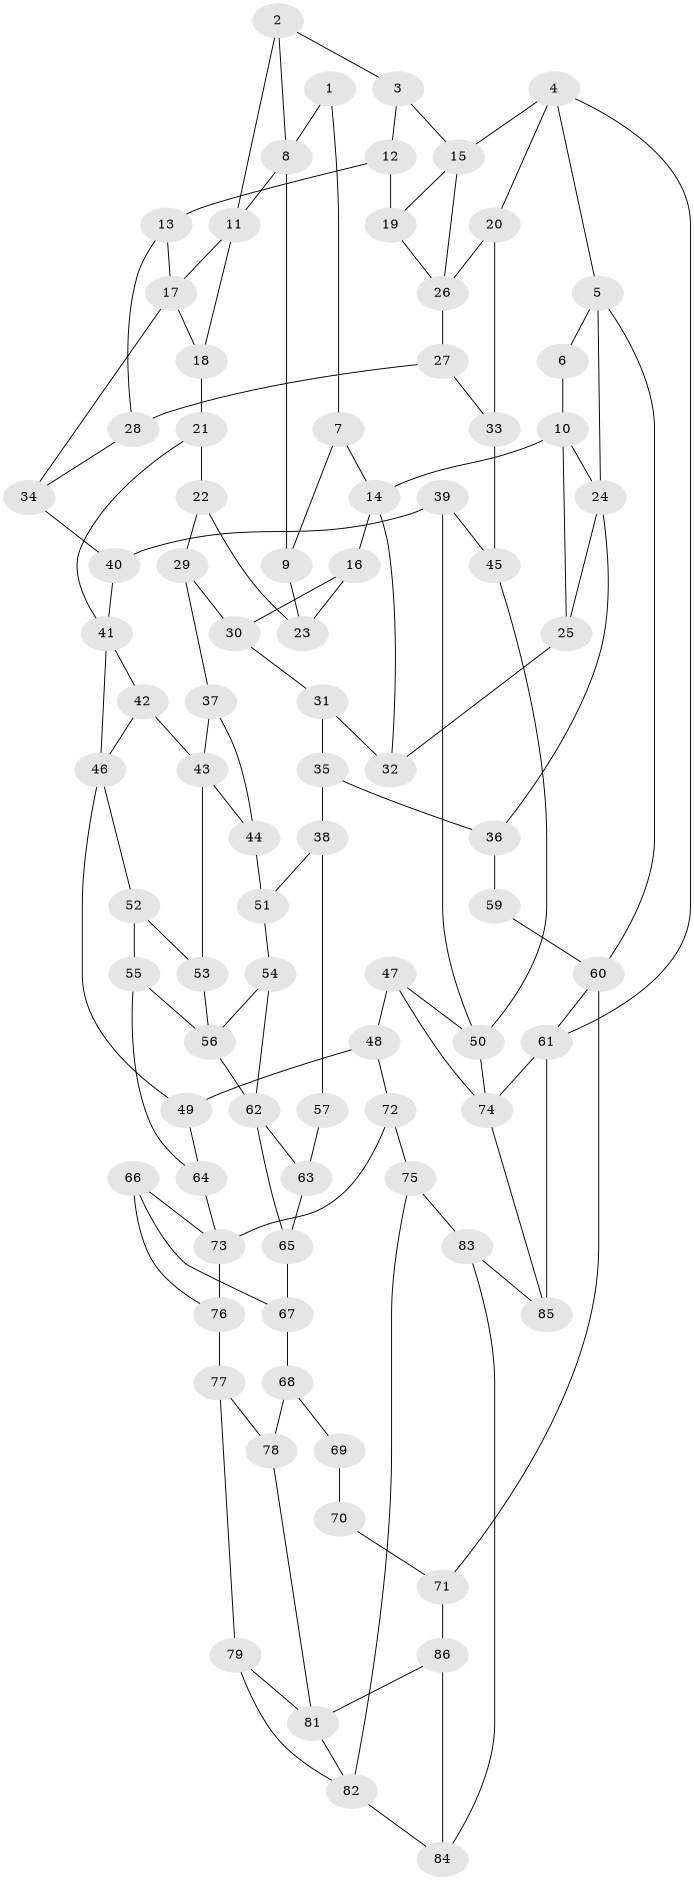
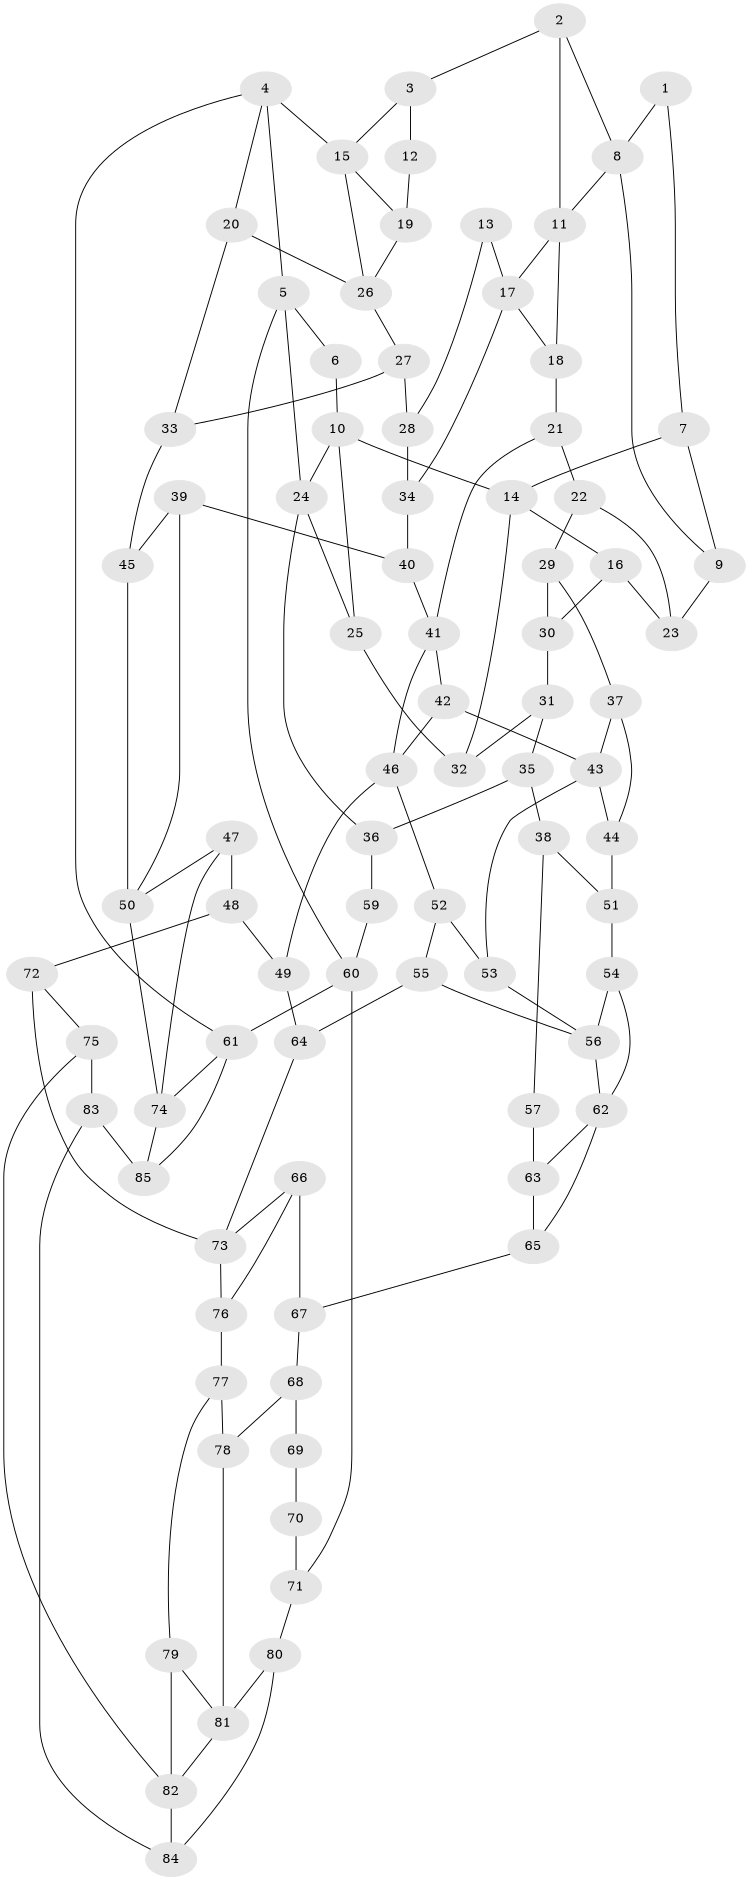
edge "12" -- "13": removed
node "86": label "86" -> "80"
